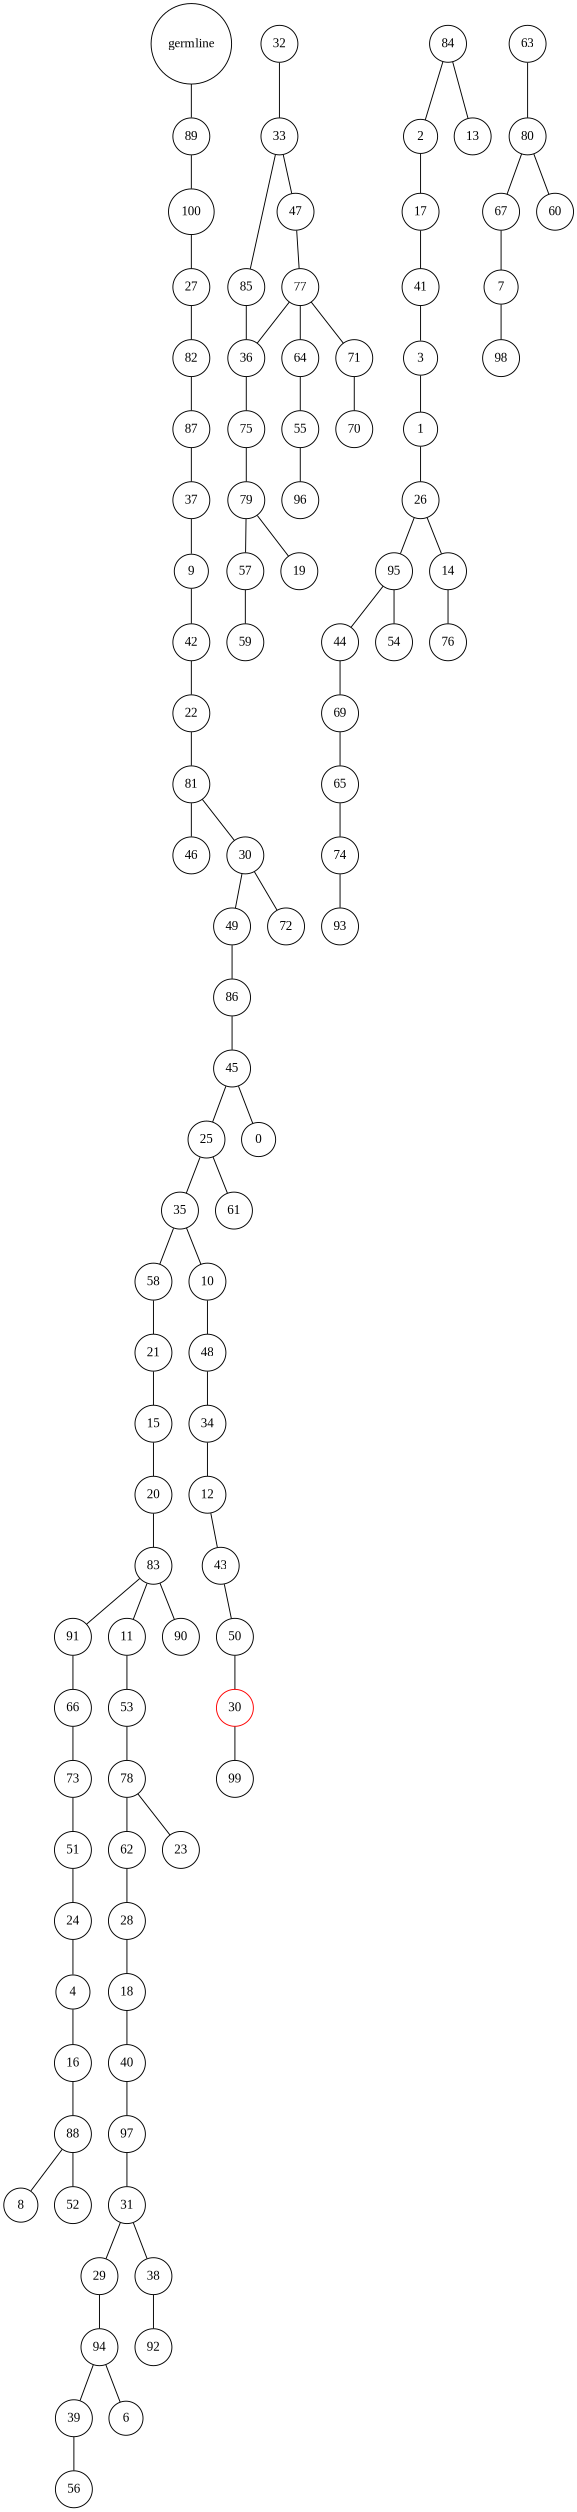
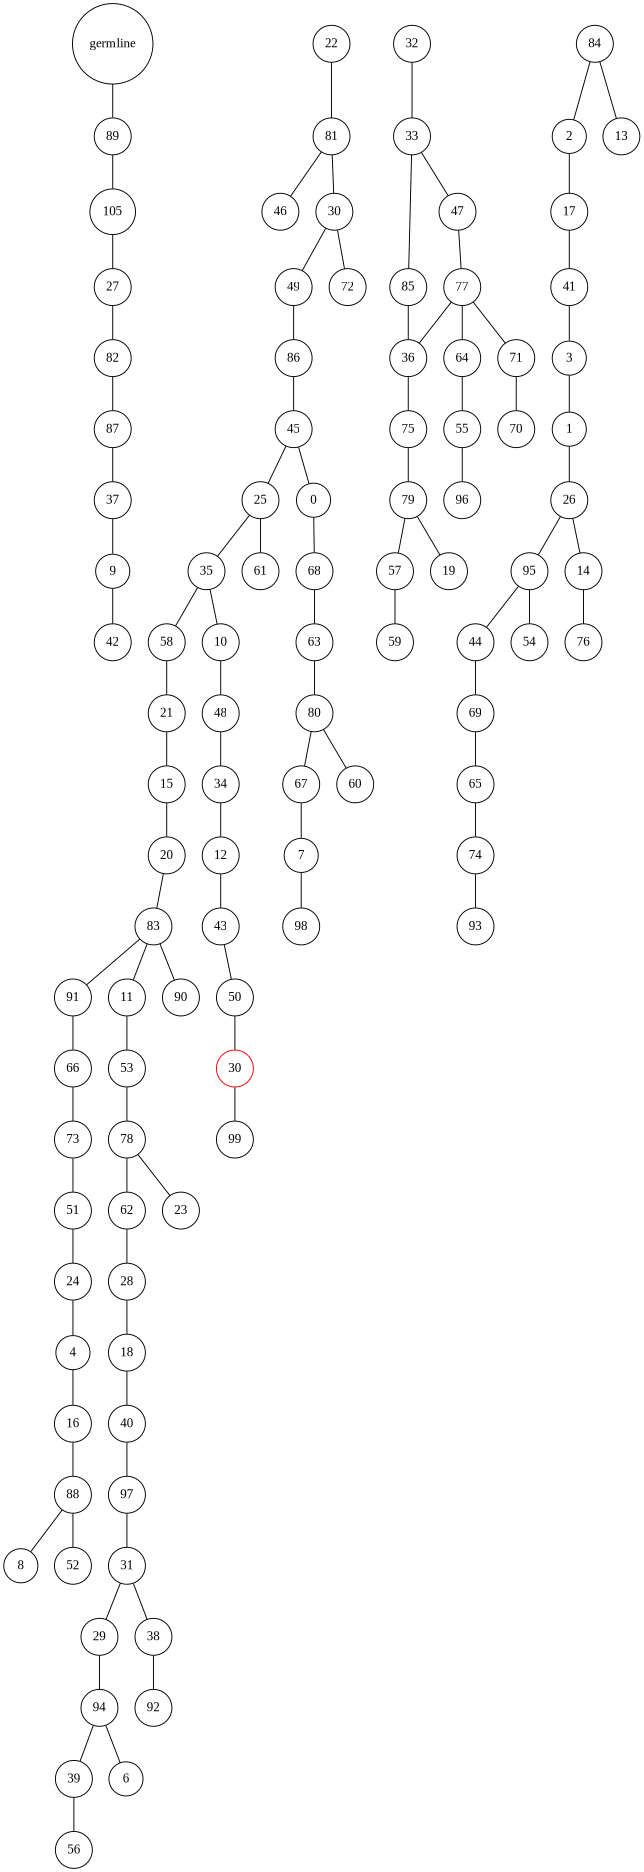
node "100": label "100" -> "105"
node "68": added
edge "42" -- "22": removed
